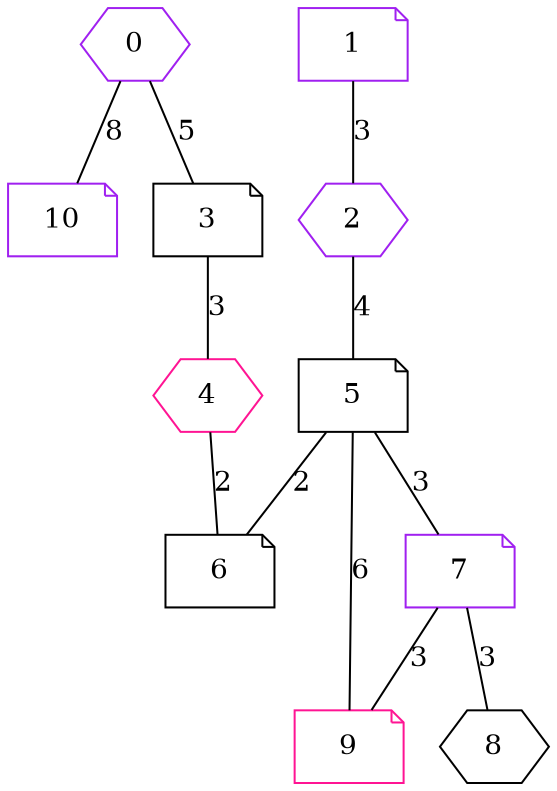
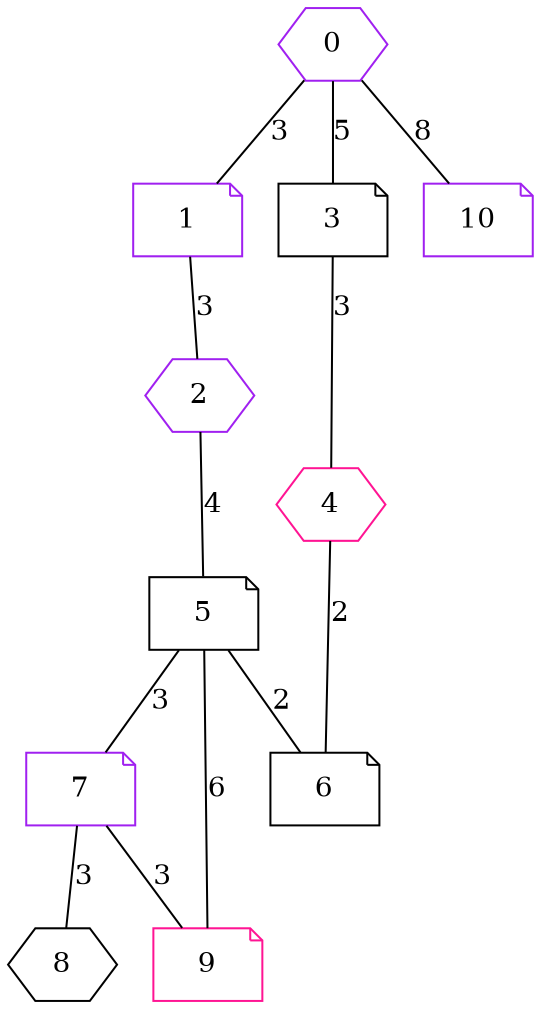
edge "0" -- "1": added, label "3"
